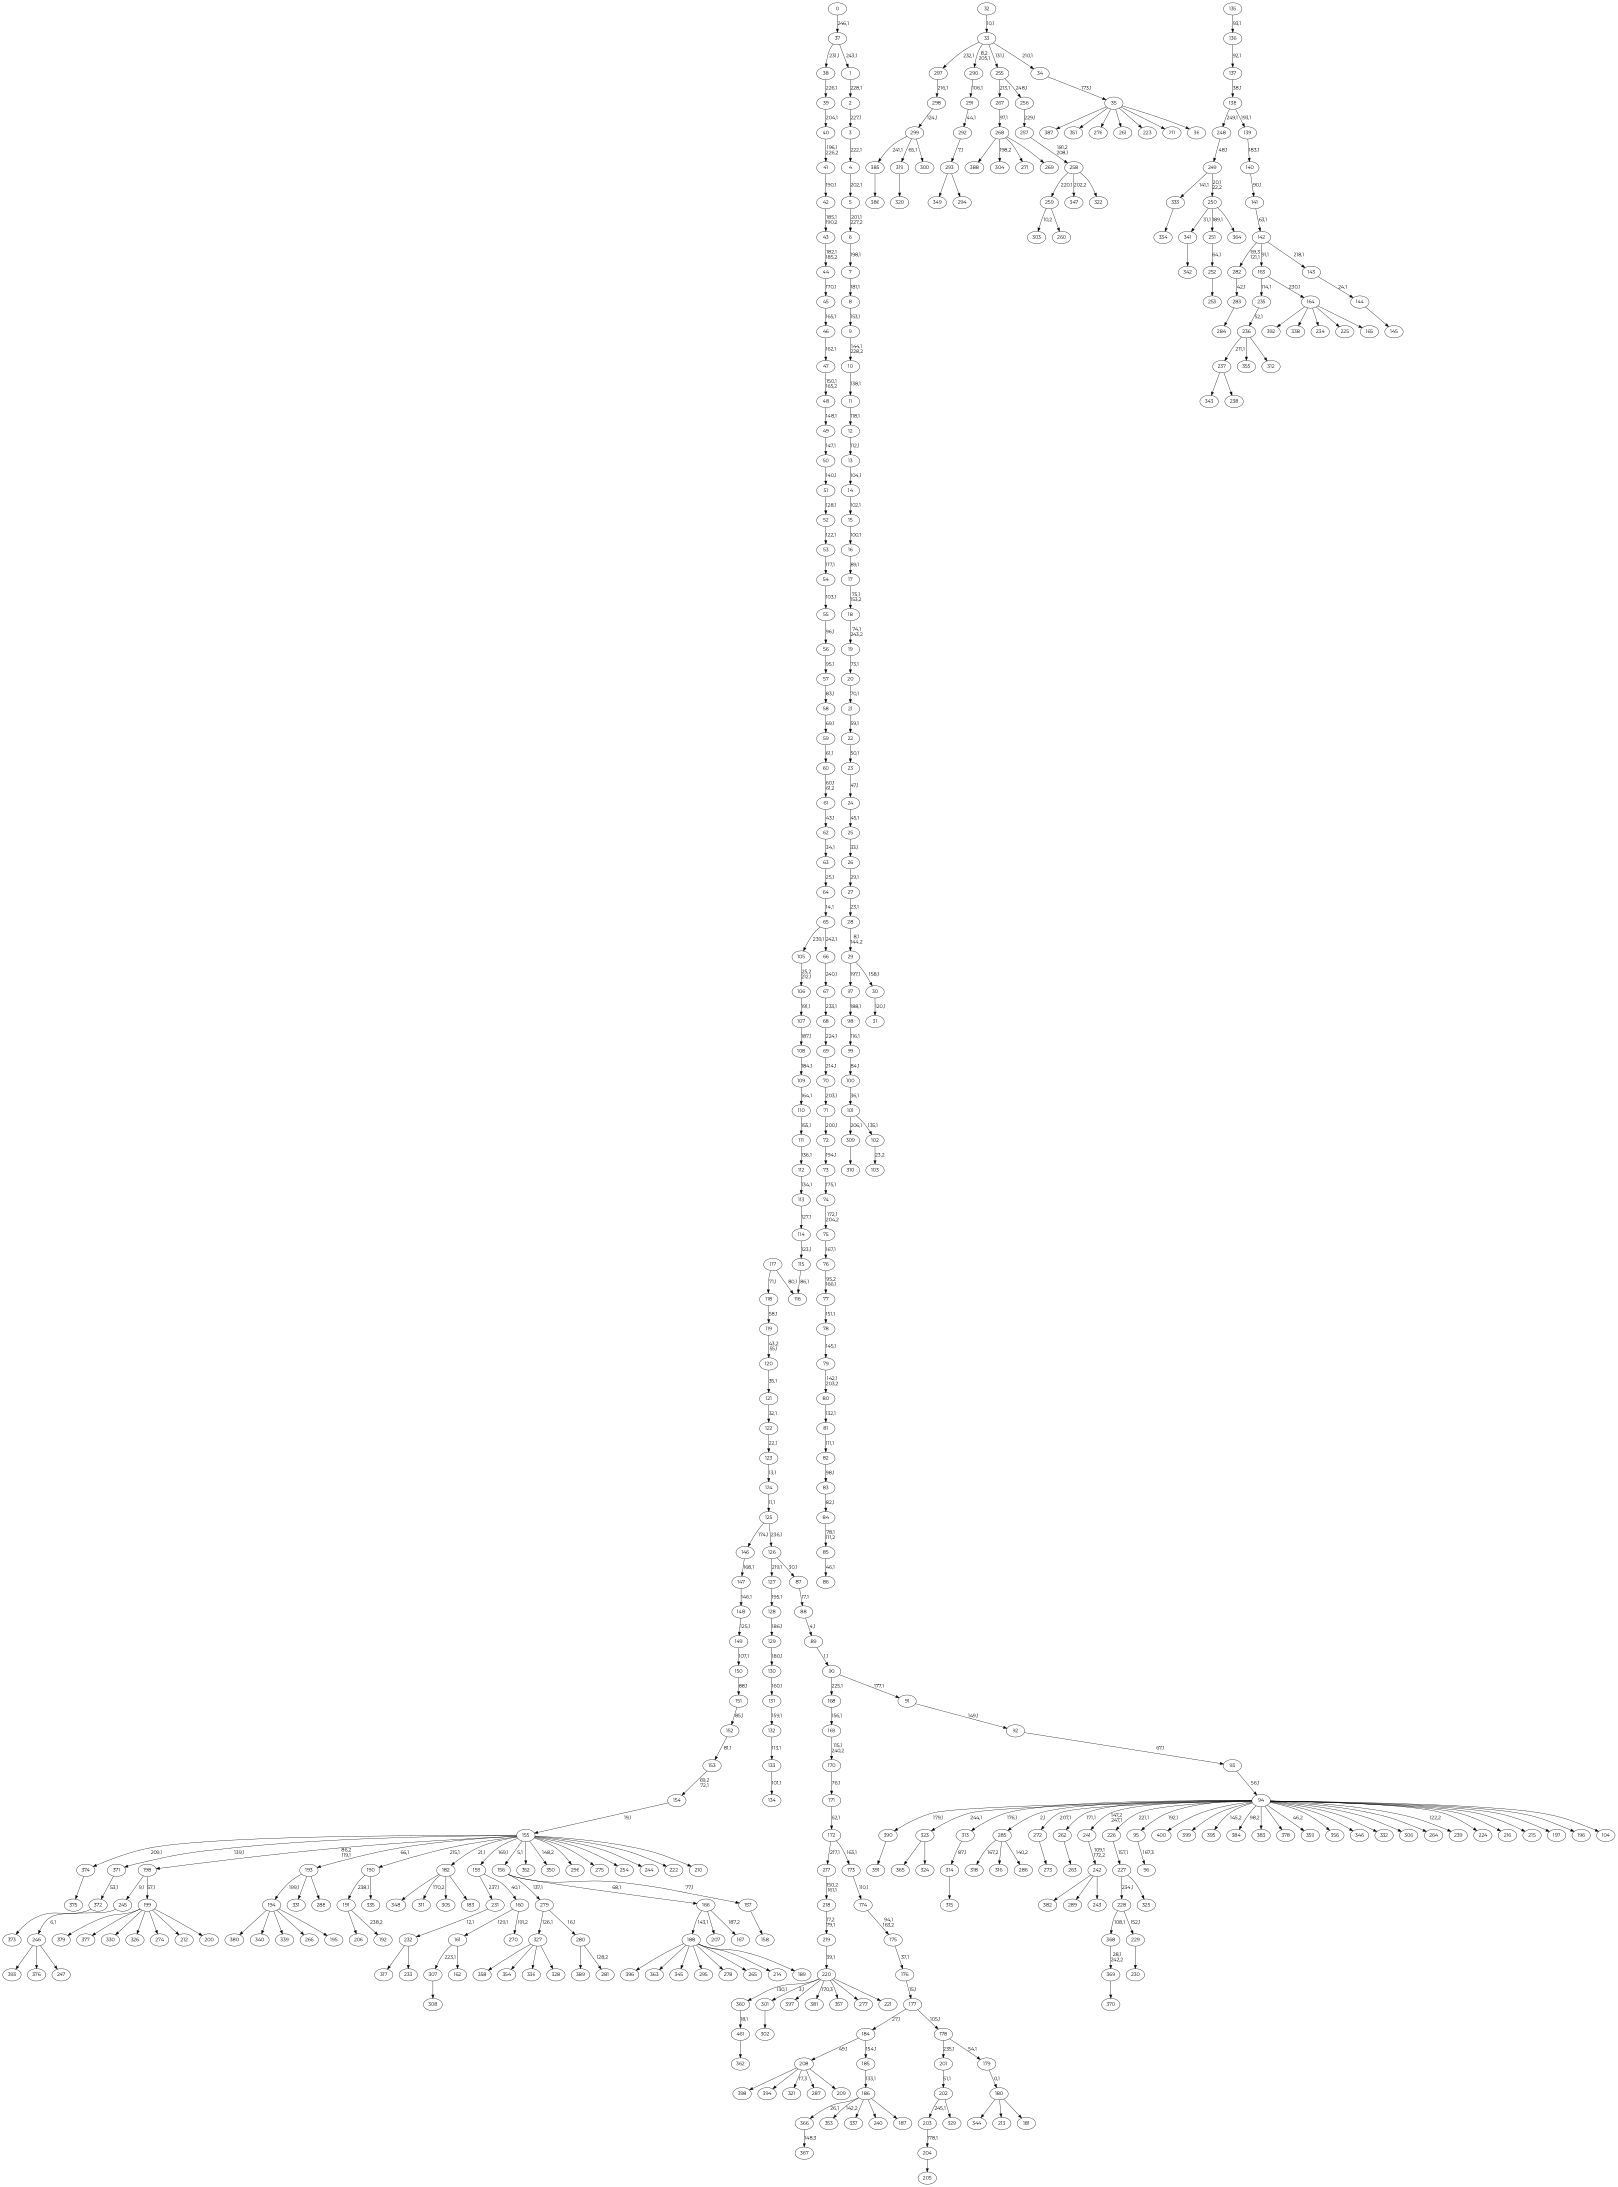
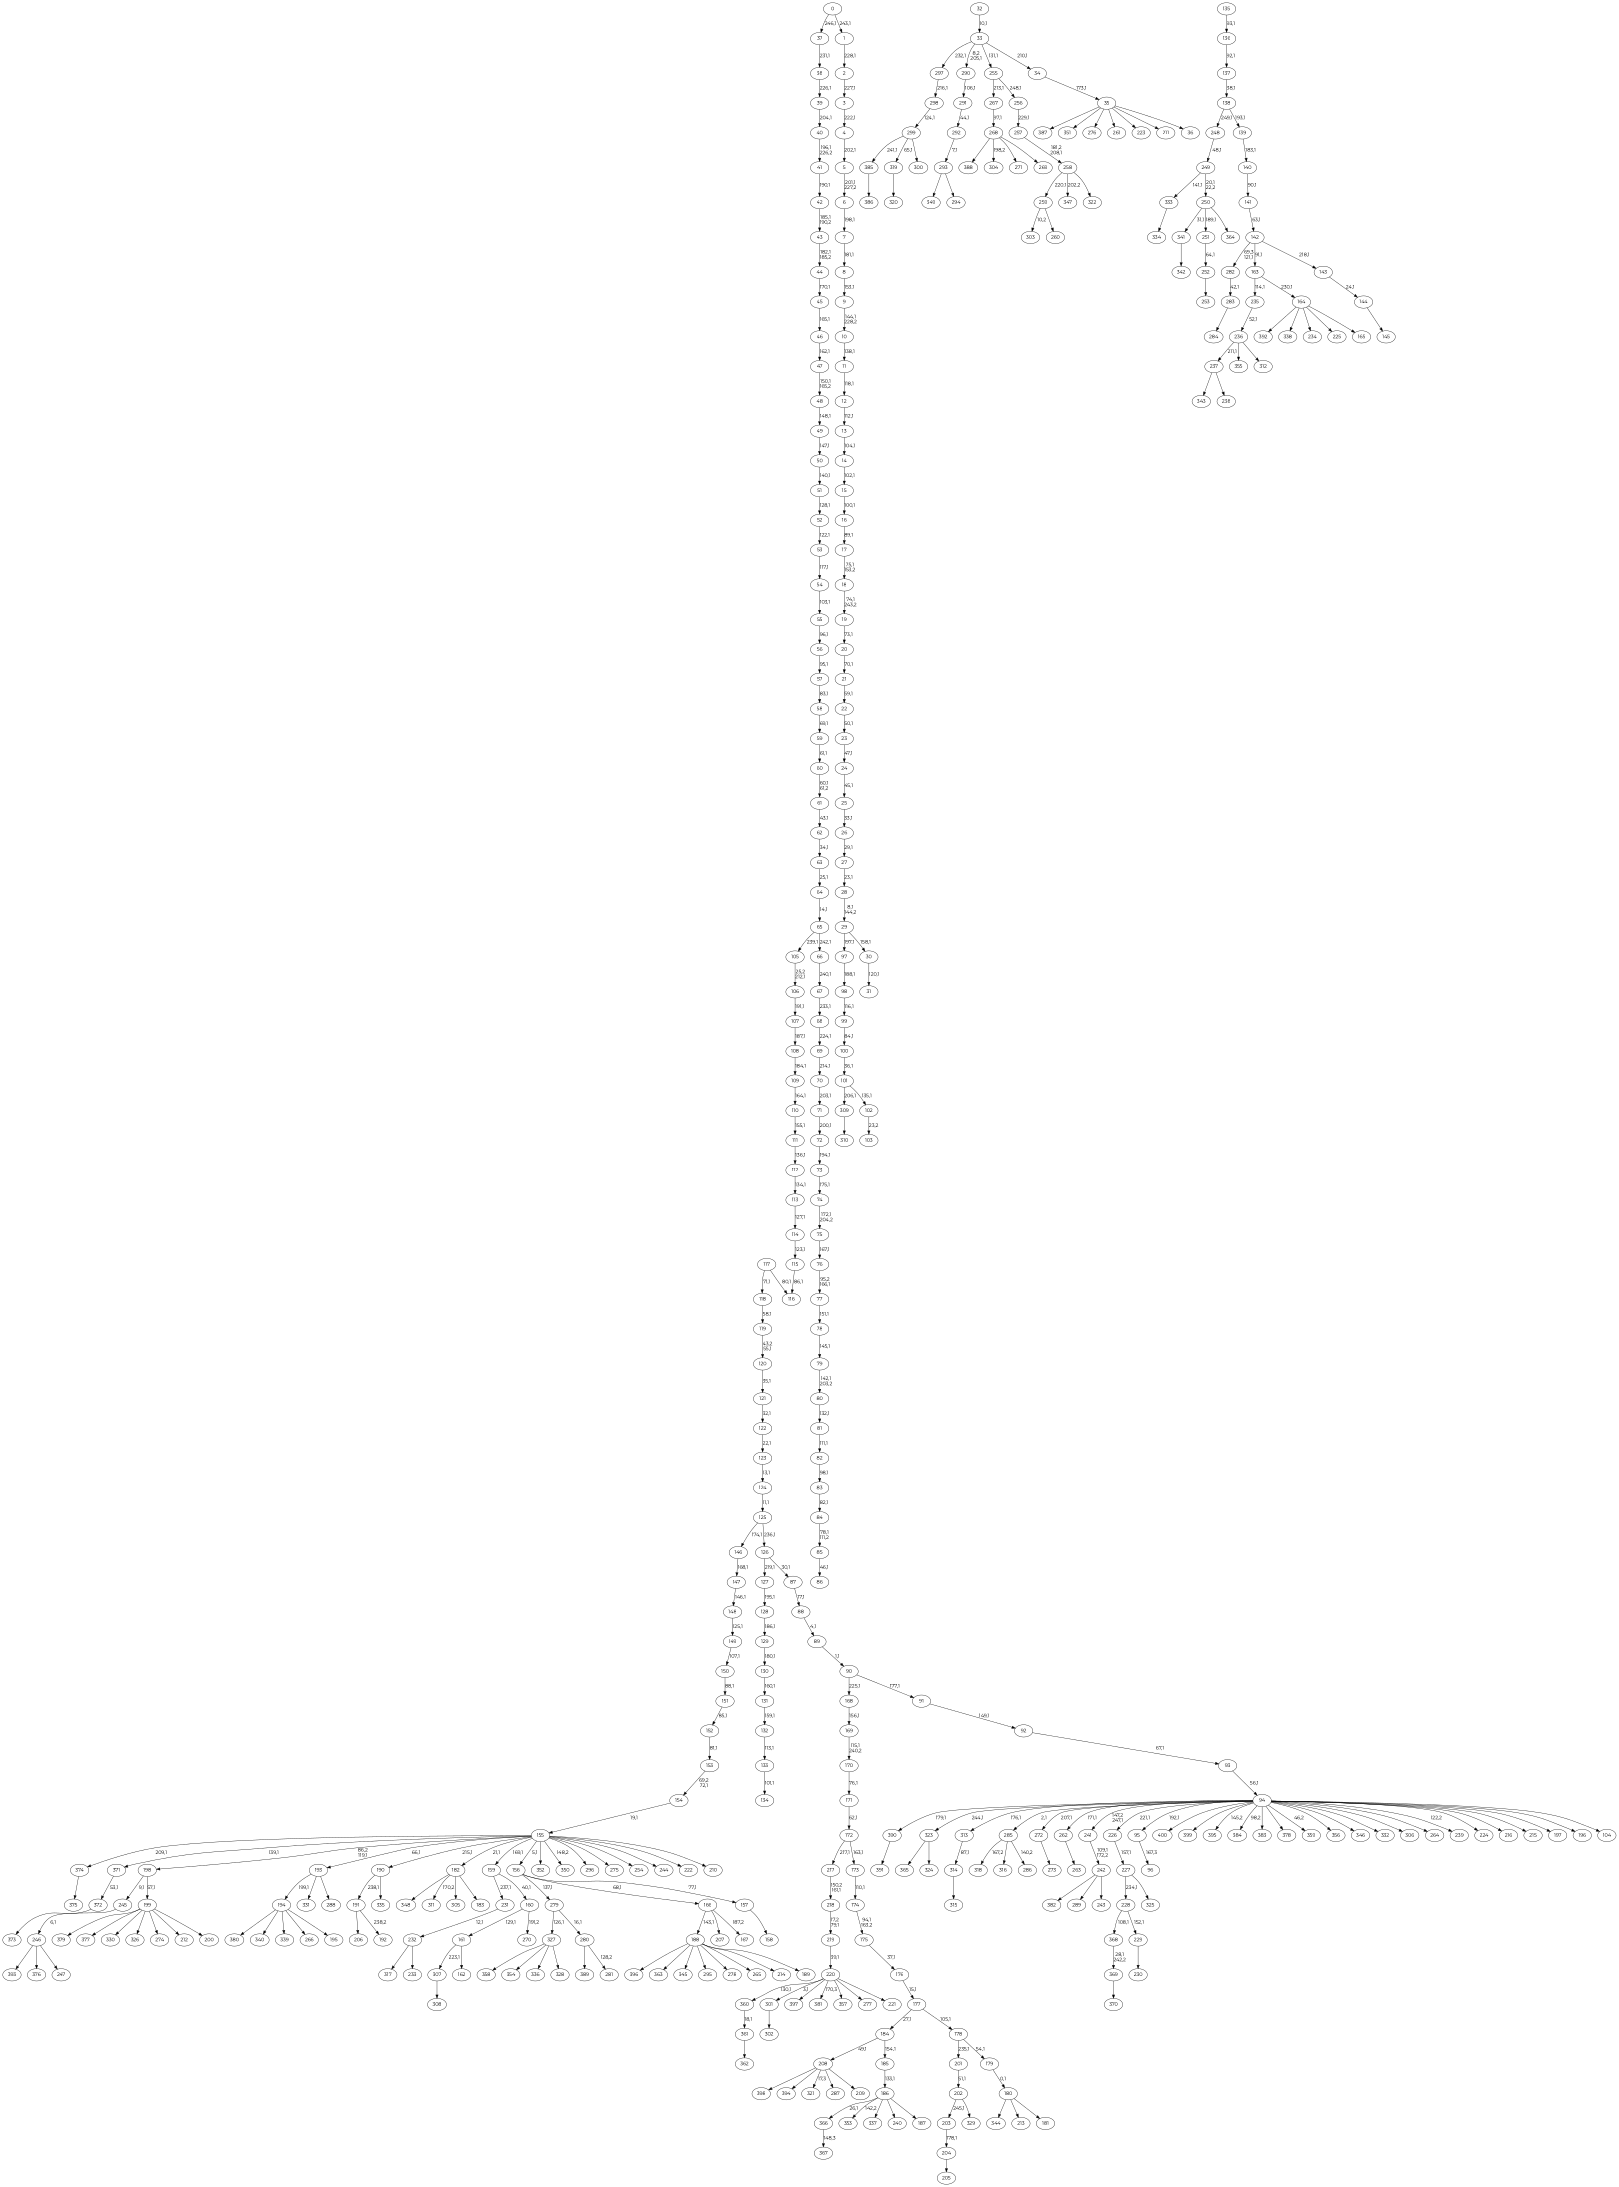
edge "37" -> "1": now "0" -> "1"
node "461": label "461" -> "361"
